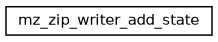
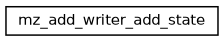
node "mz_zip_writer_add_state": label "mz_zip_writer_add_state" -> "mz_add_writer_add_state"
